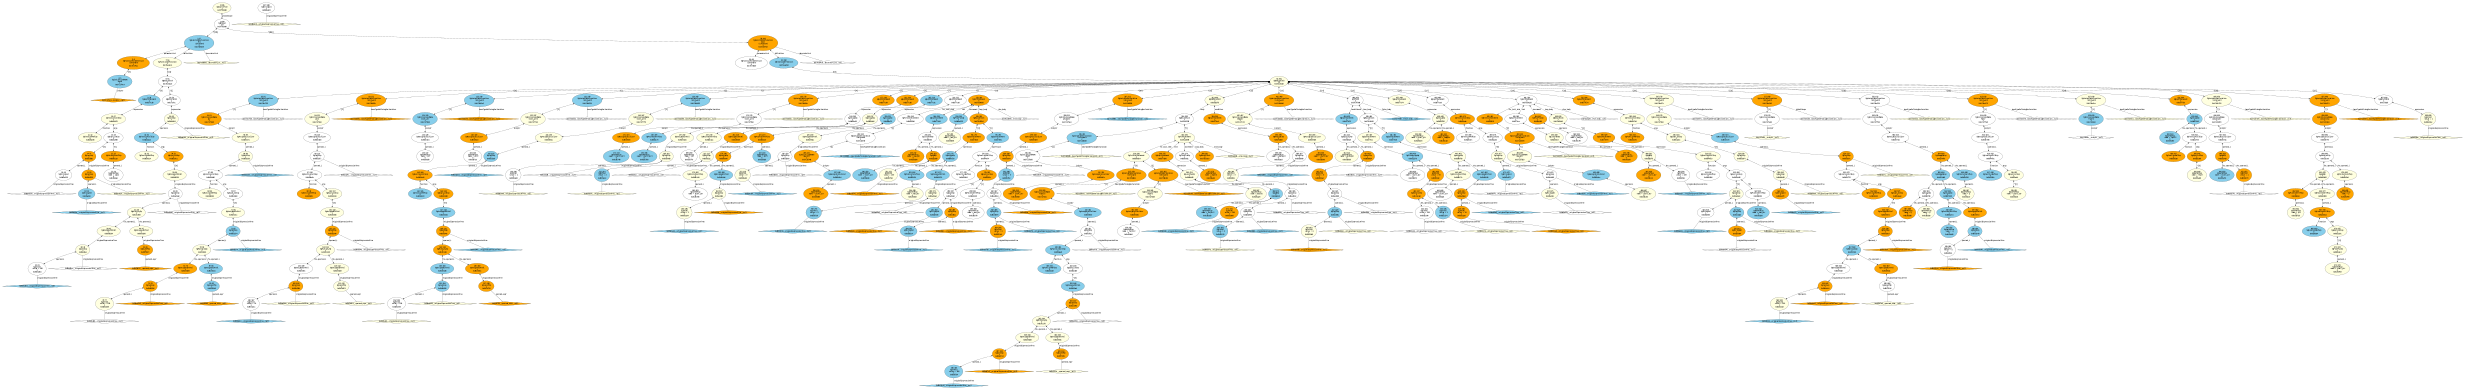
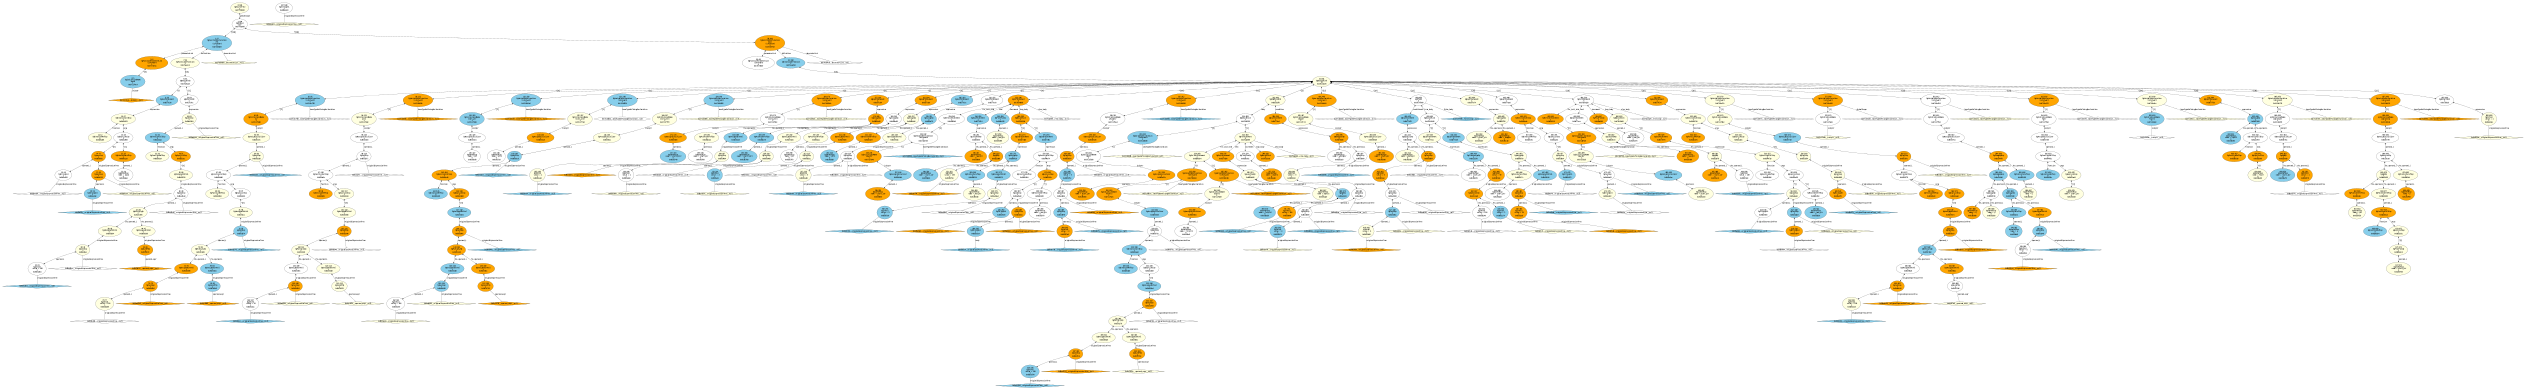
node "0xb7cdd334__baseTypeDefiningDeclaration__null": shape diamond -> ellipse
edge "221:224 SgPointerDerefExp 1 0x8d6b1e0" -- "178:189 SgAssignOp 2 0x8d86e48": now "177:190 SgExprStatement 1 0x8d77c64" -- "178:189 SgAssignOp 2 0x8d86e48"
edge "284:285 SgStringVal 1 0x8d5e5c4" -- "0x8d5e5c4__originalExpressionTree__null": label "originalExpressionTree" -> "body"
